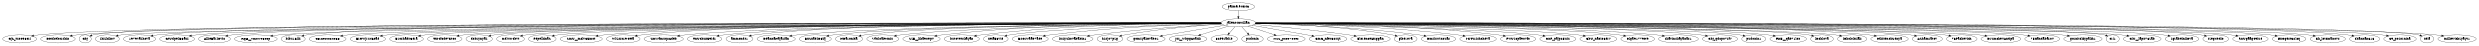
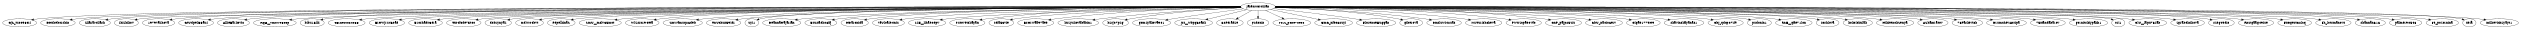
edge "palmer90546" -> "JalenMcMillan": reversed
node "CbJ": label "CbJ" -> "ZilfiraMilash"
node "ammondt1": label "ammondt1" -> "uyi1"
